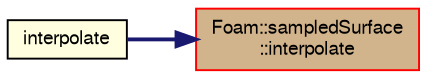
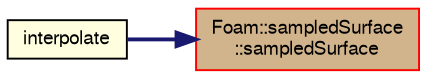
node "Foam::sampledSurface ::interpolate": label "Foam::sampledSurface ::interpolate" -> "Foam::sampledSurface ::sampledSurface"
